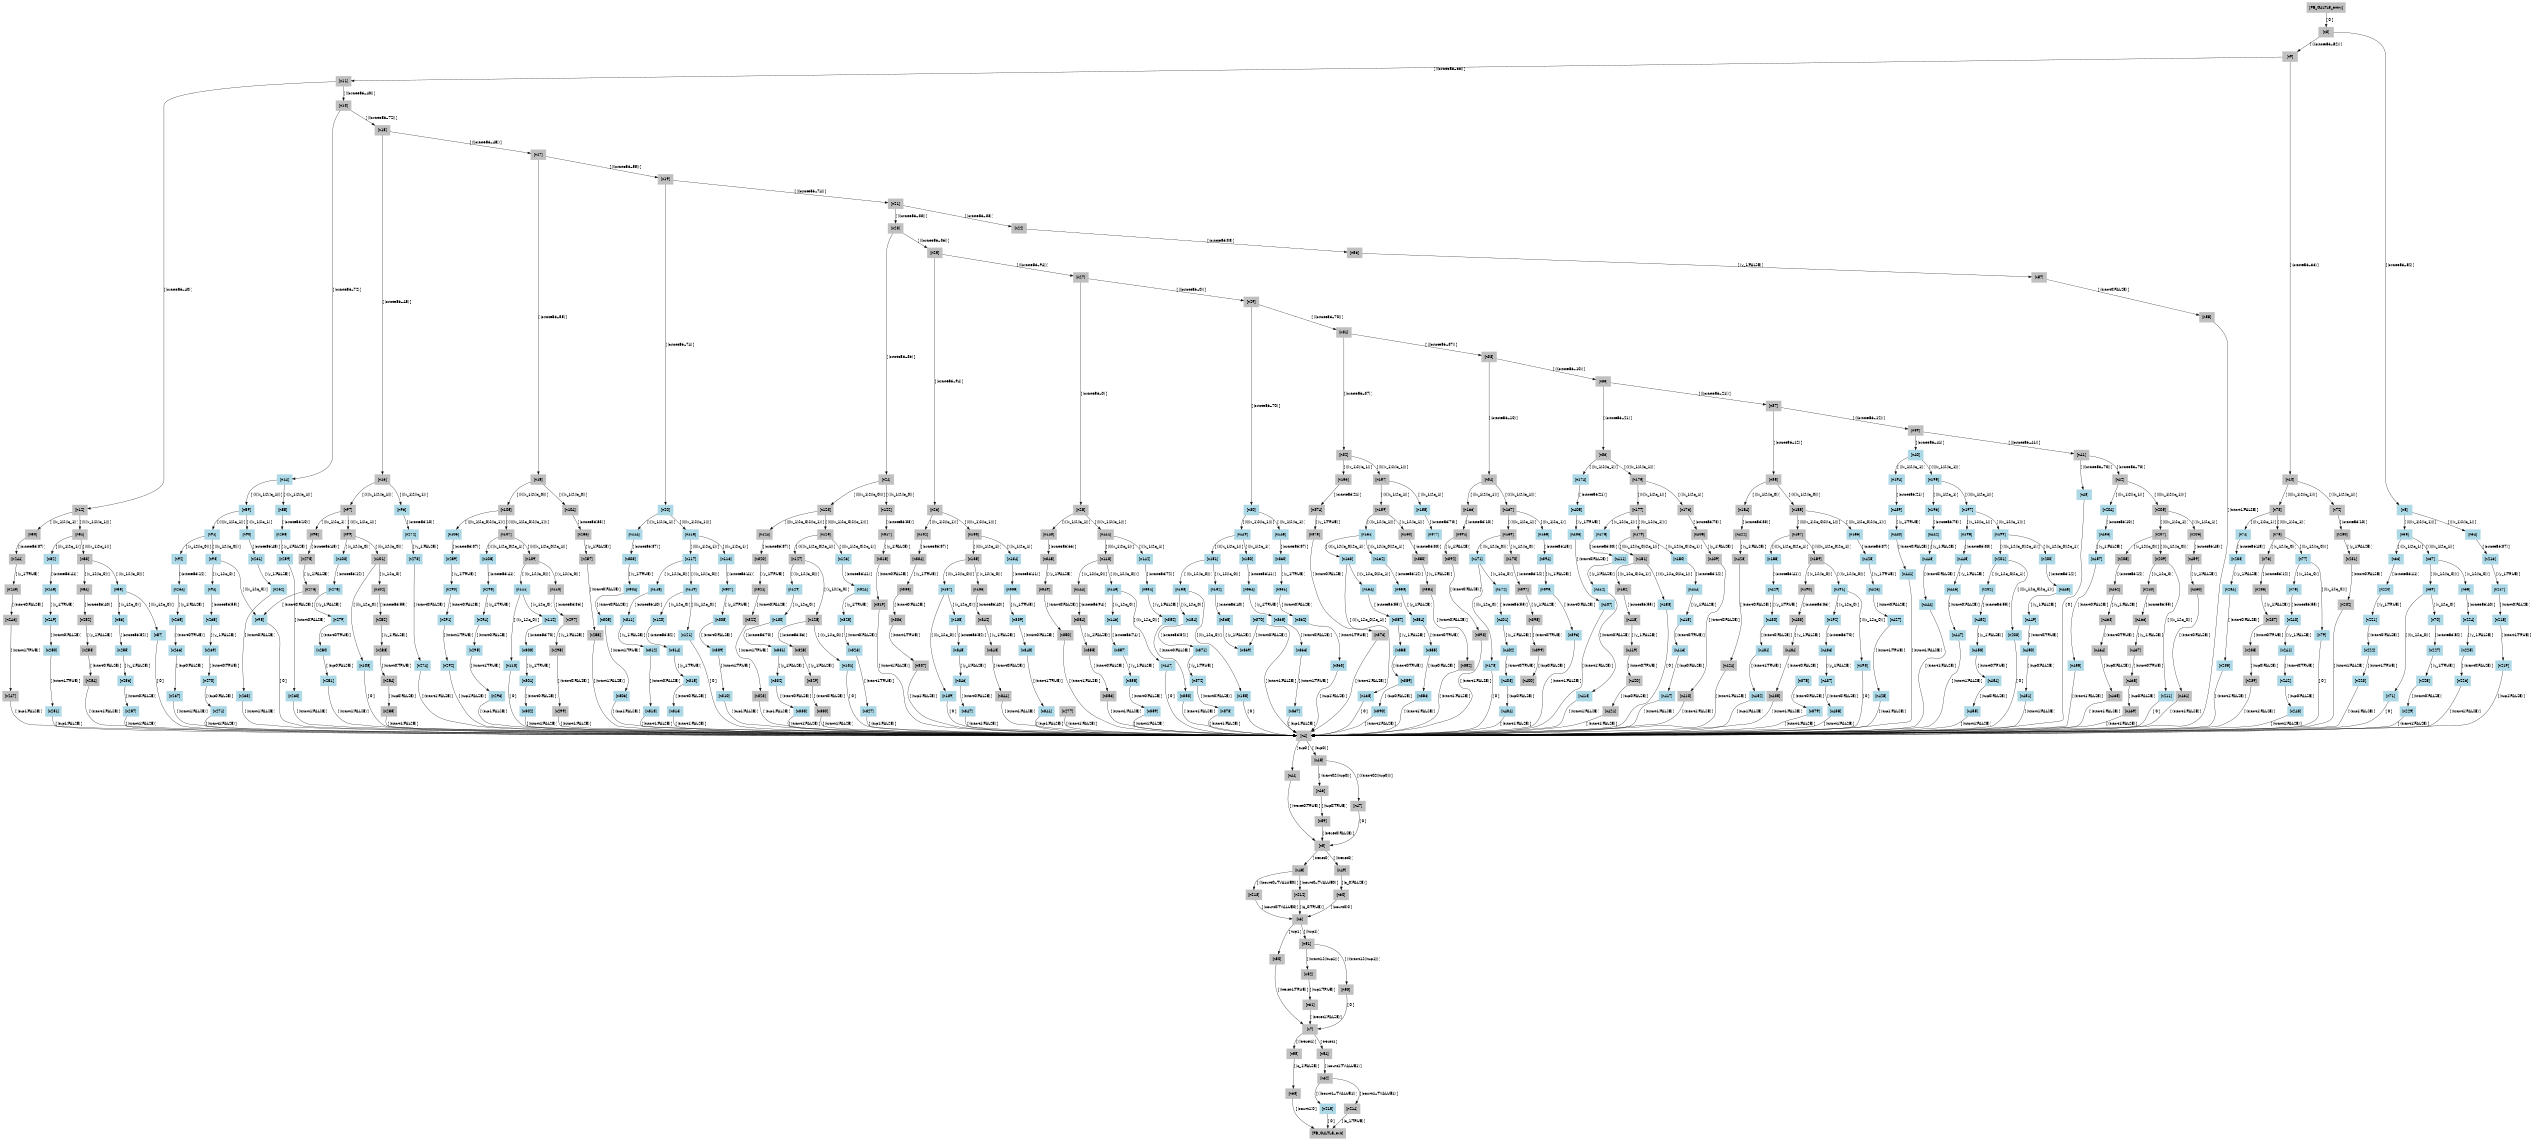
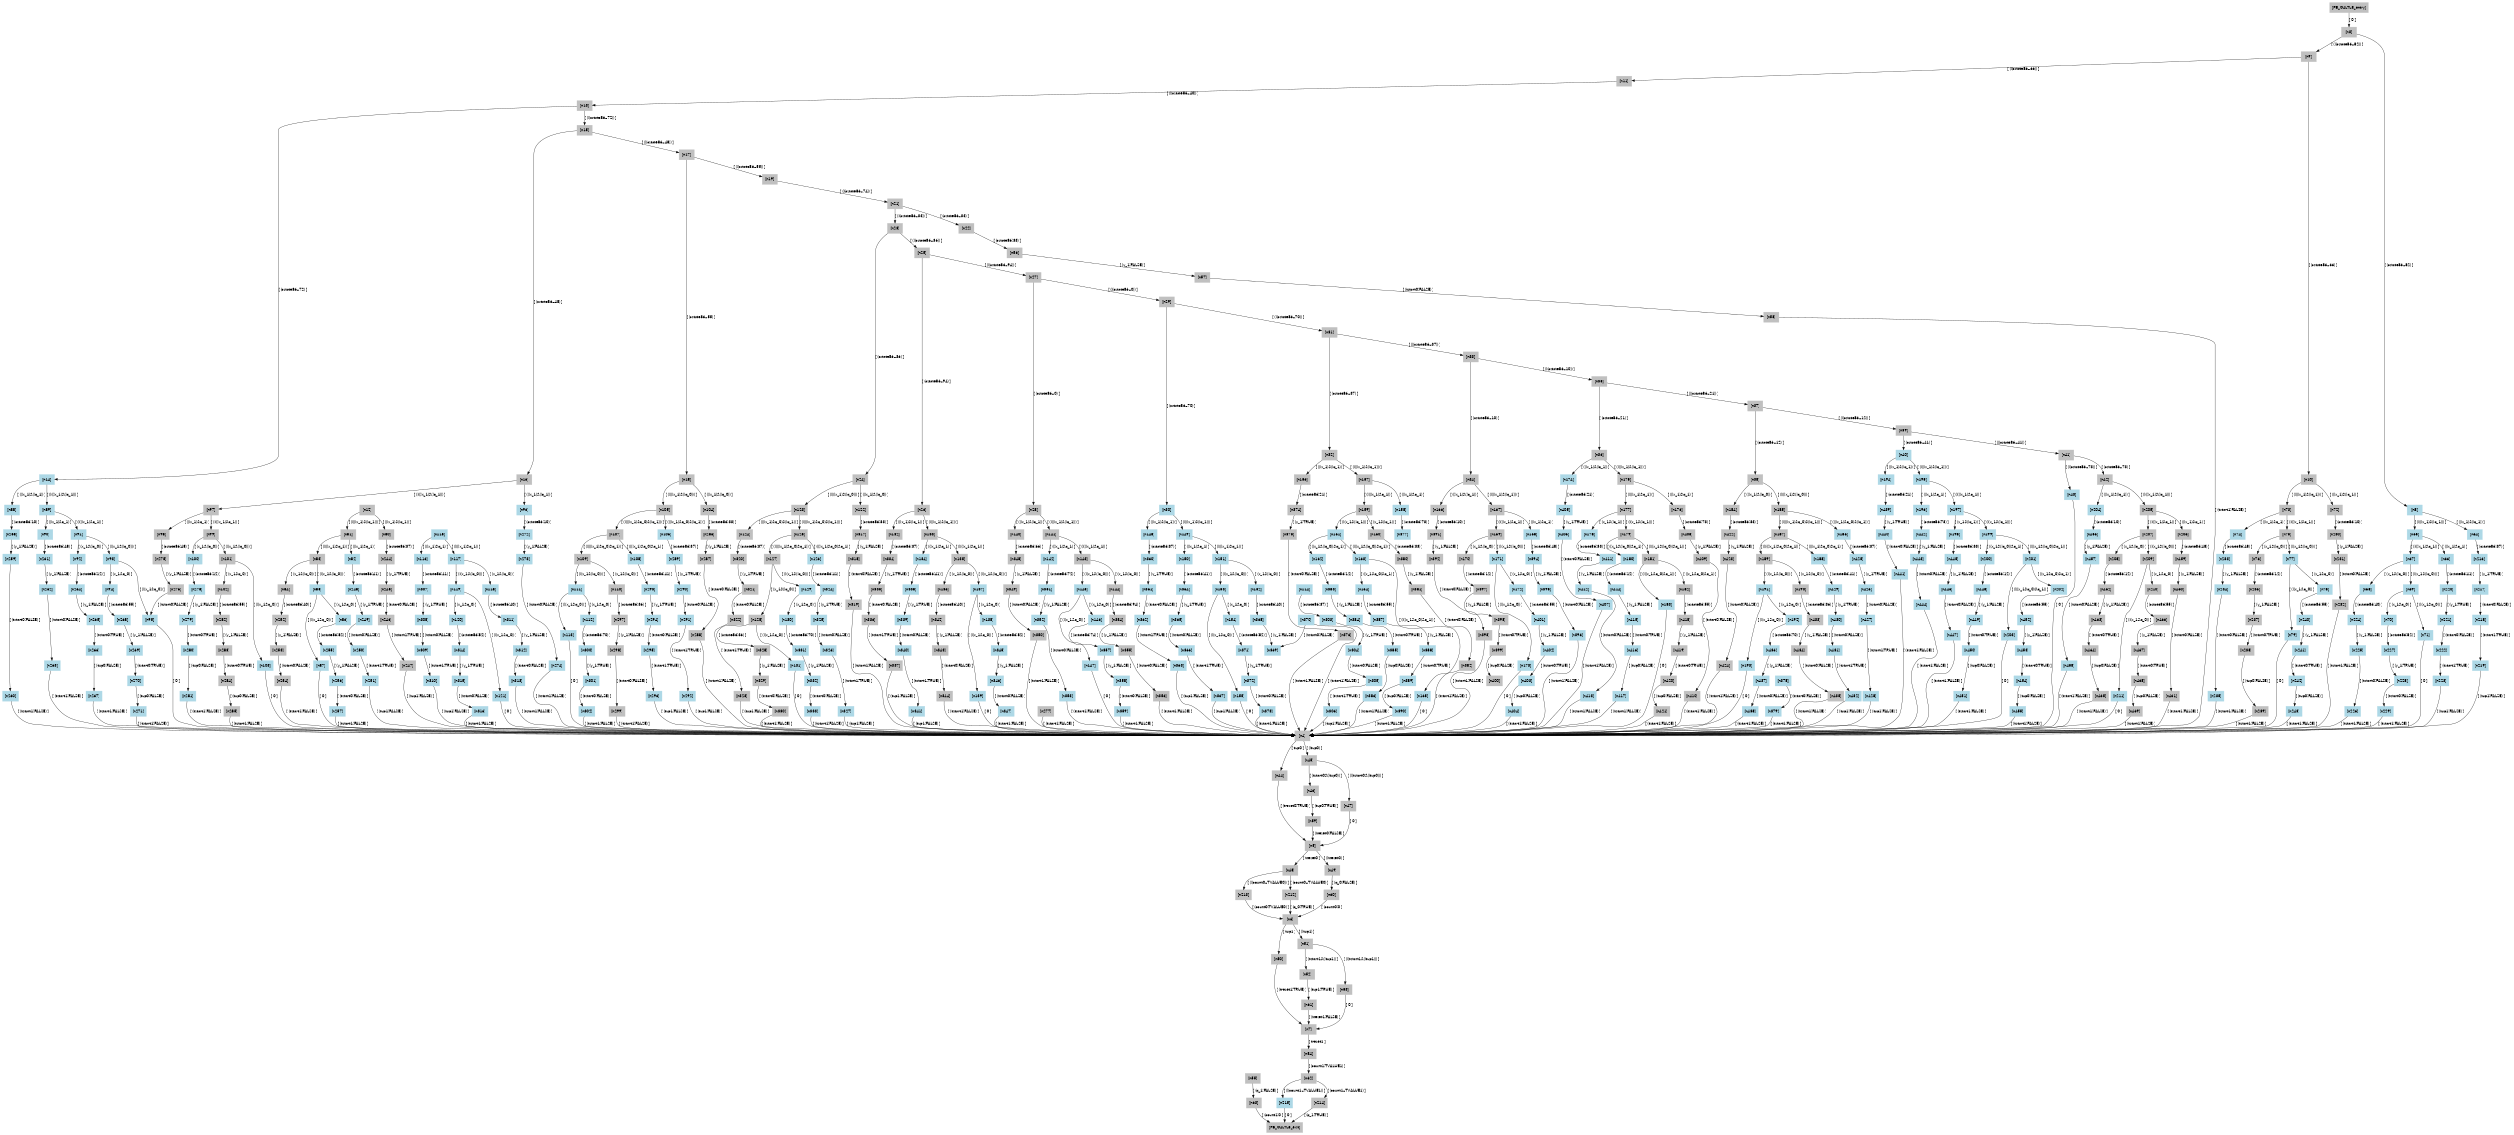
edge "[n11]" -> "[n12]": removed, label "[ (cstate86=40) ]"
node "[n20]": removed
edge "[n7]" -> "[n55]": removed, label "[ (!treset1) ]"
